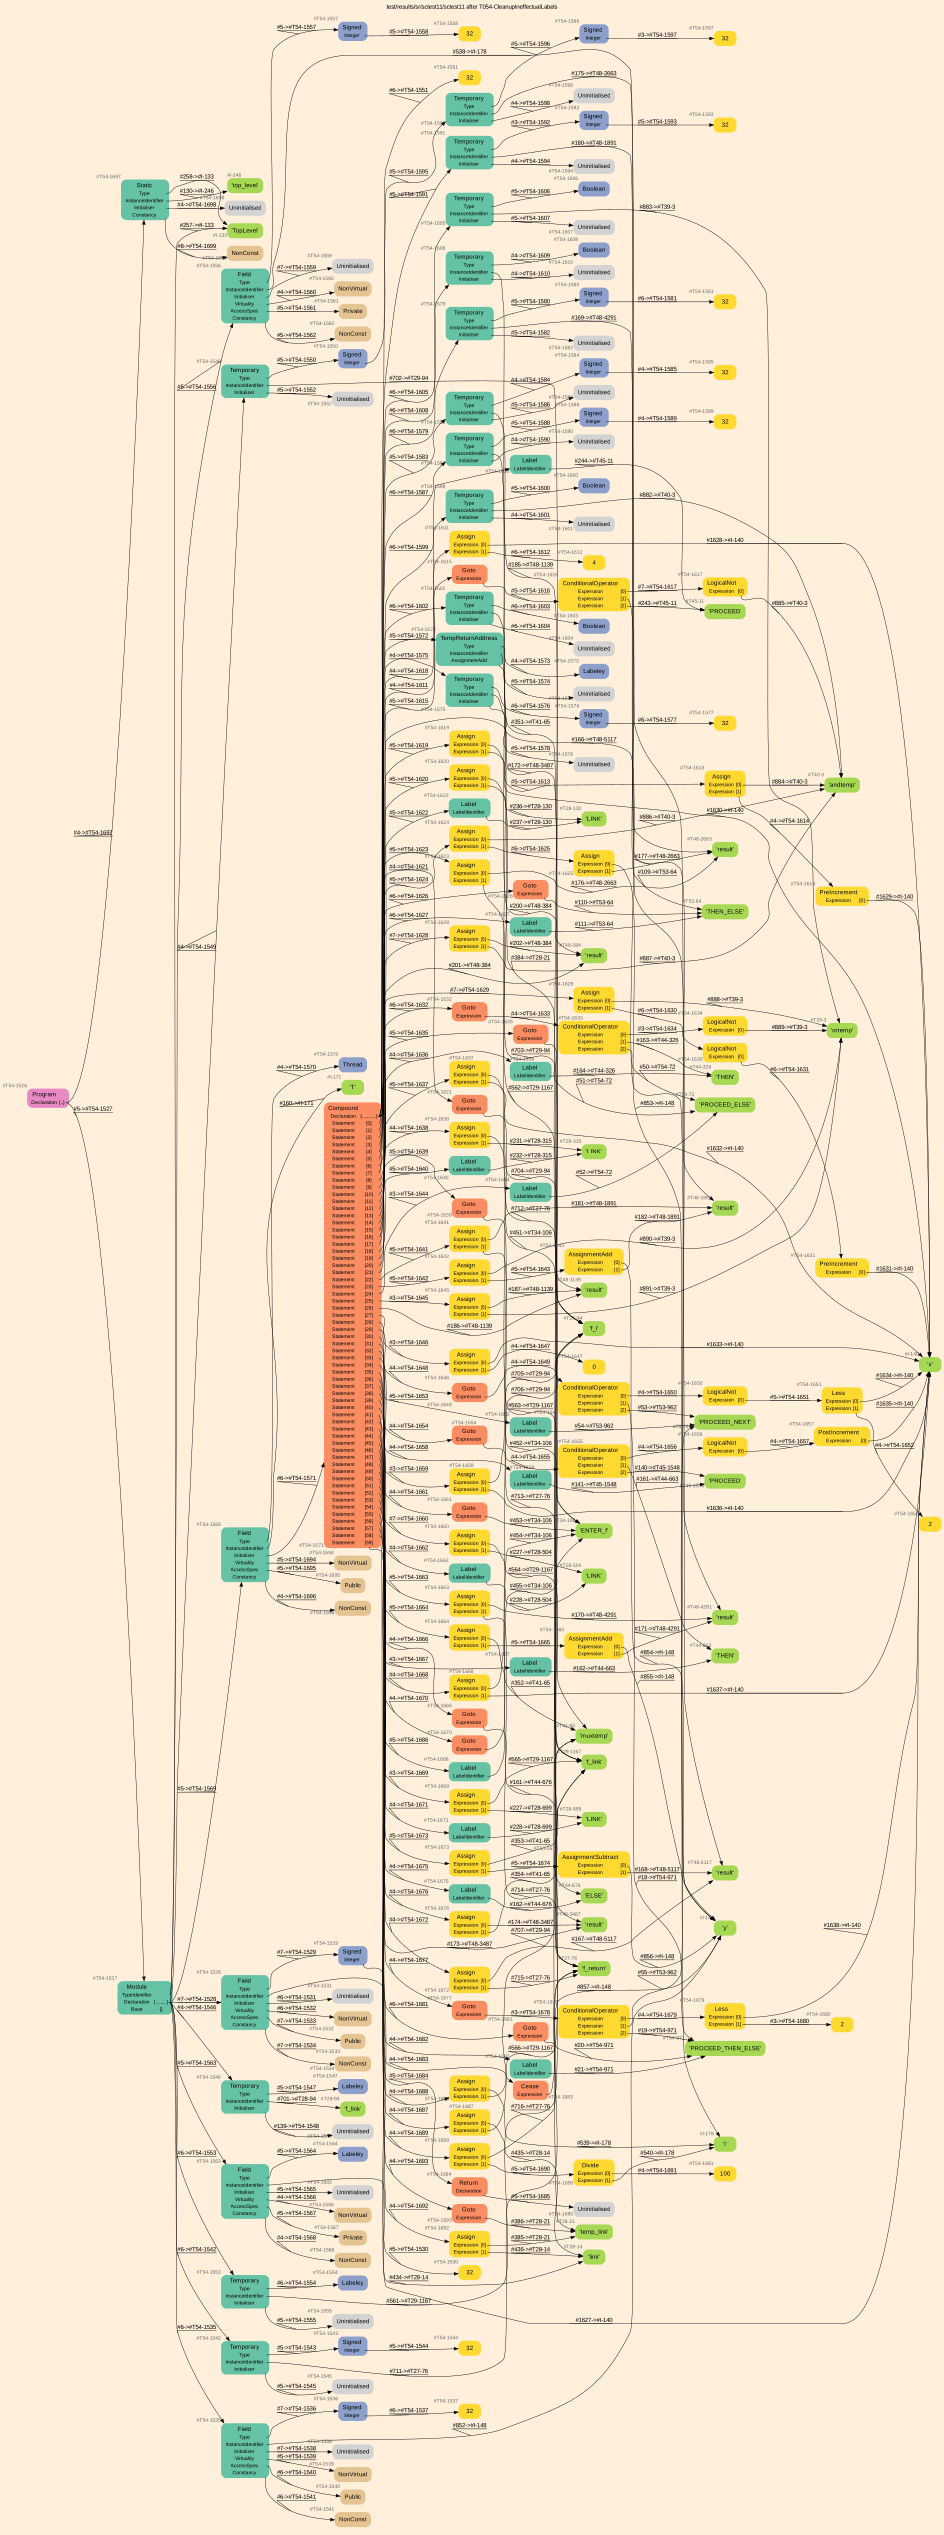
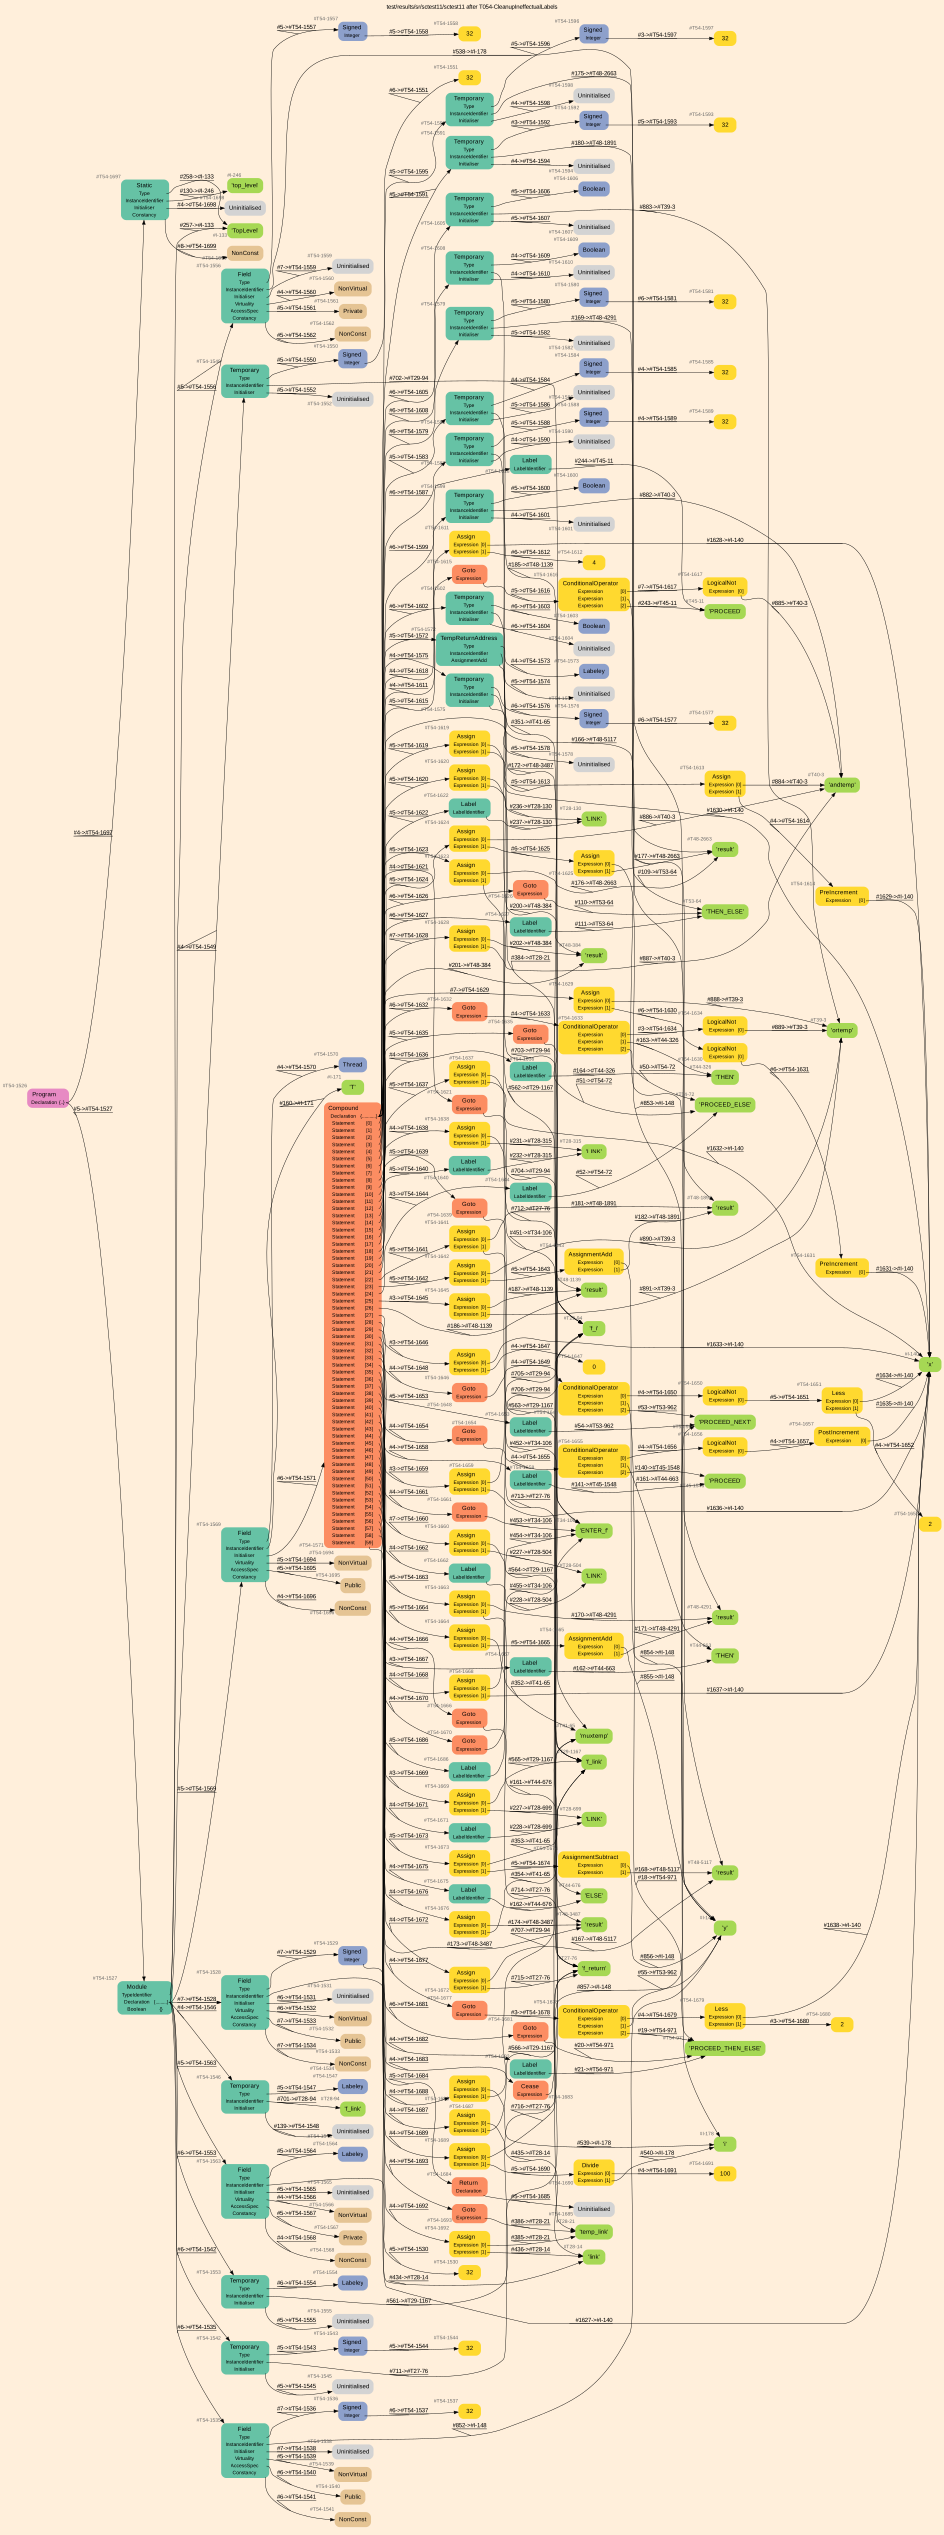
node "Module": text "Base" -> "Boolean"
